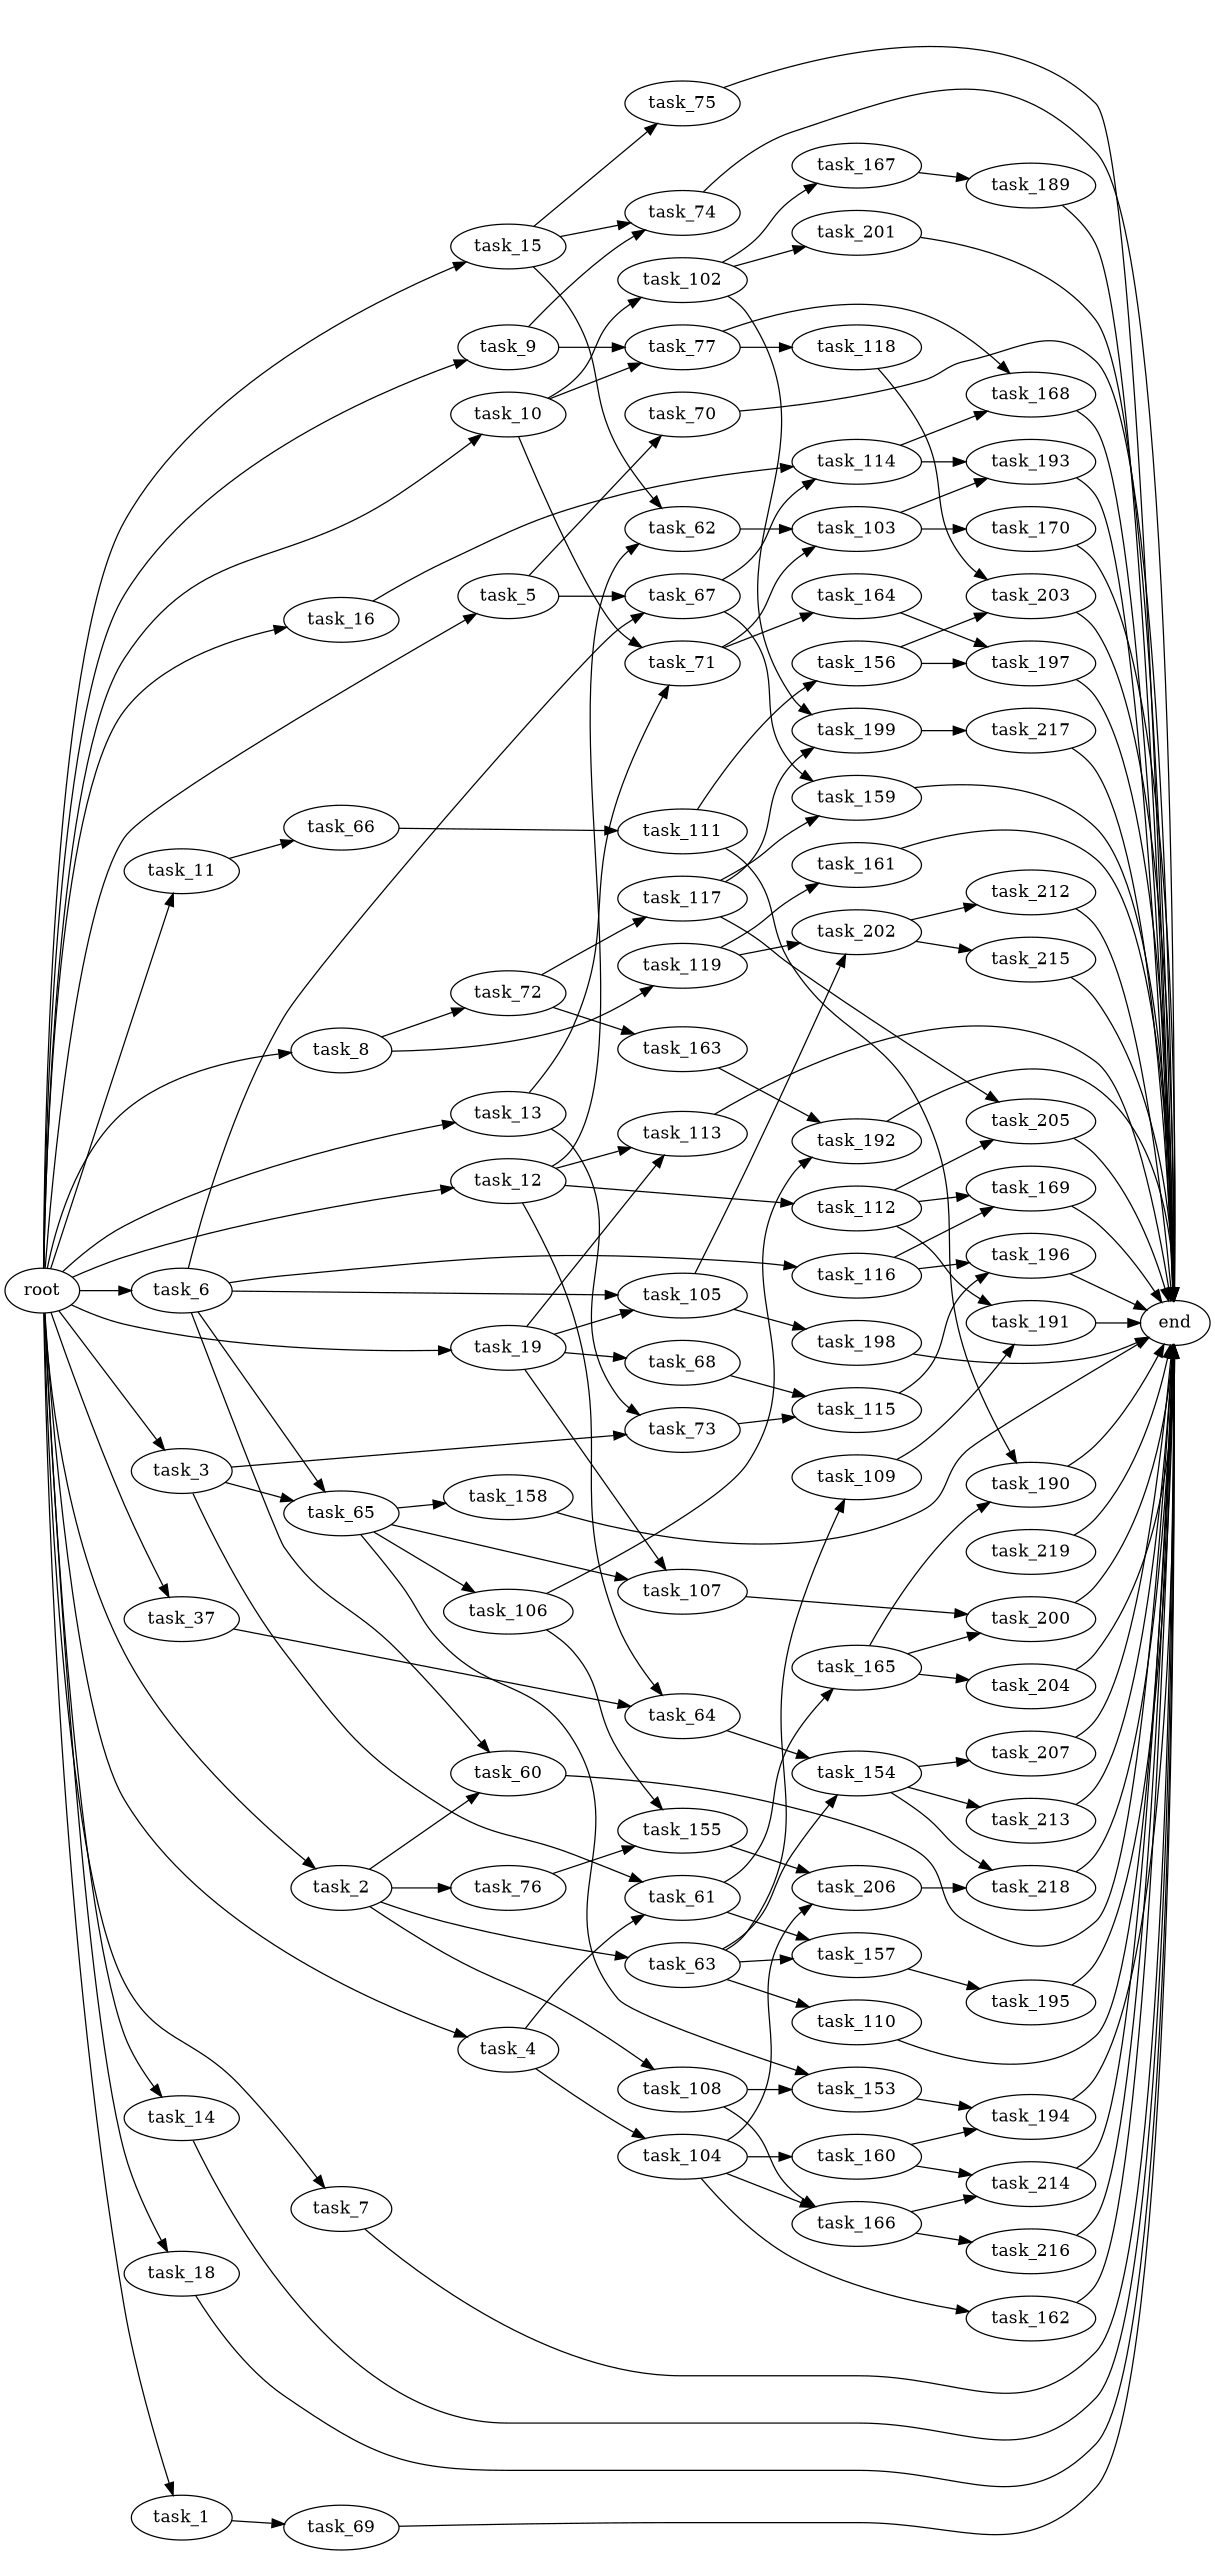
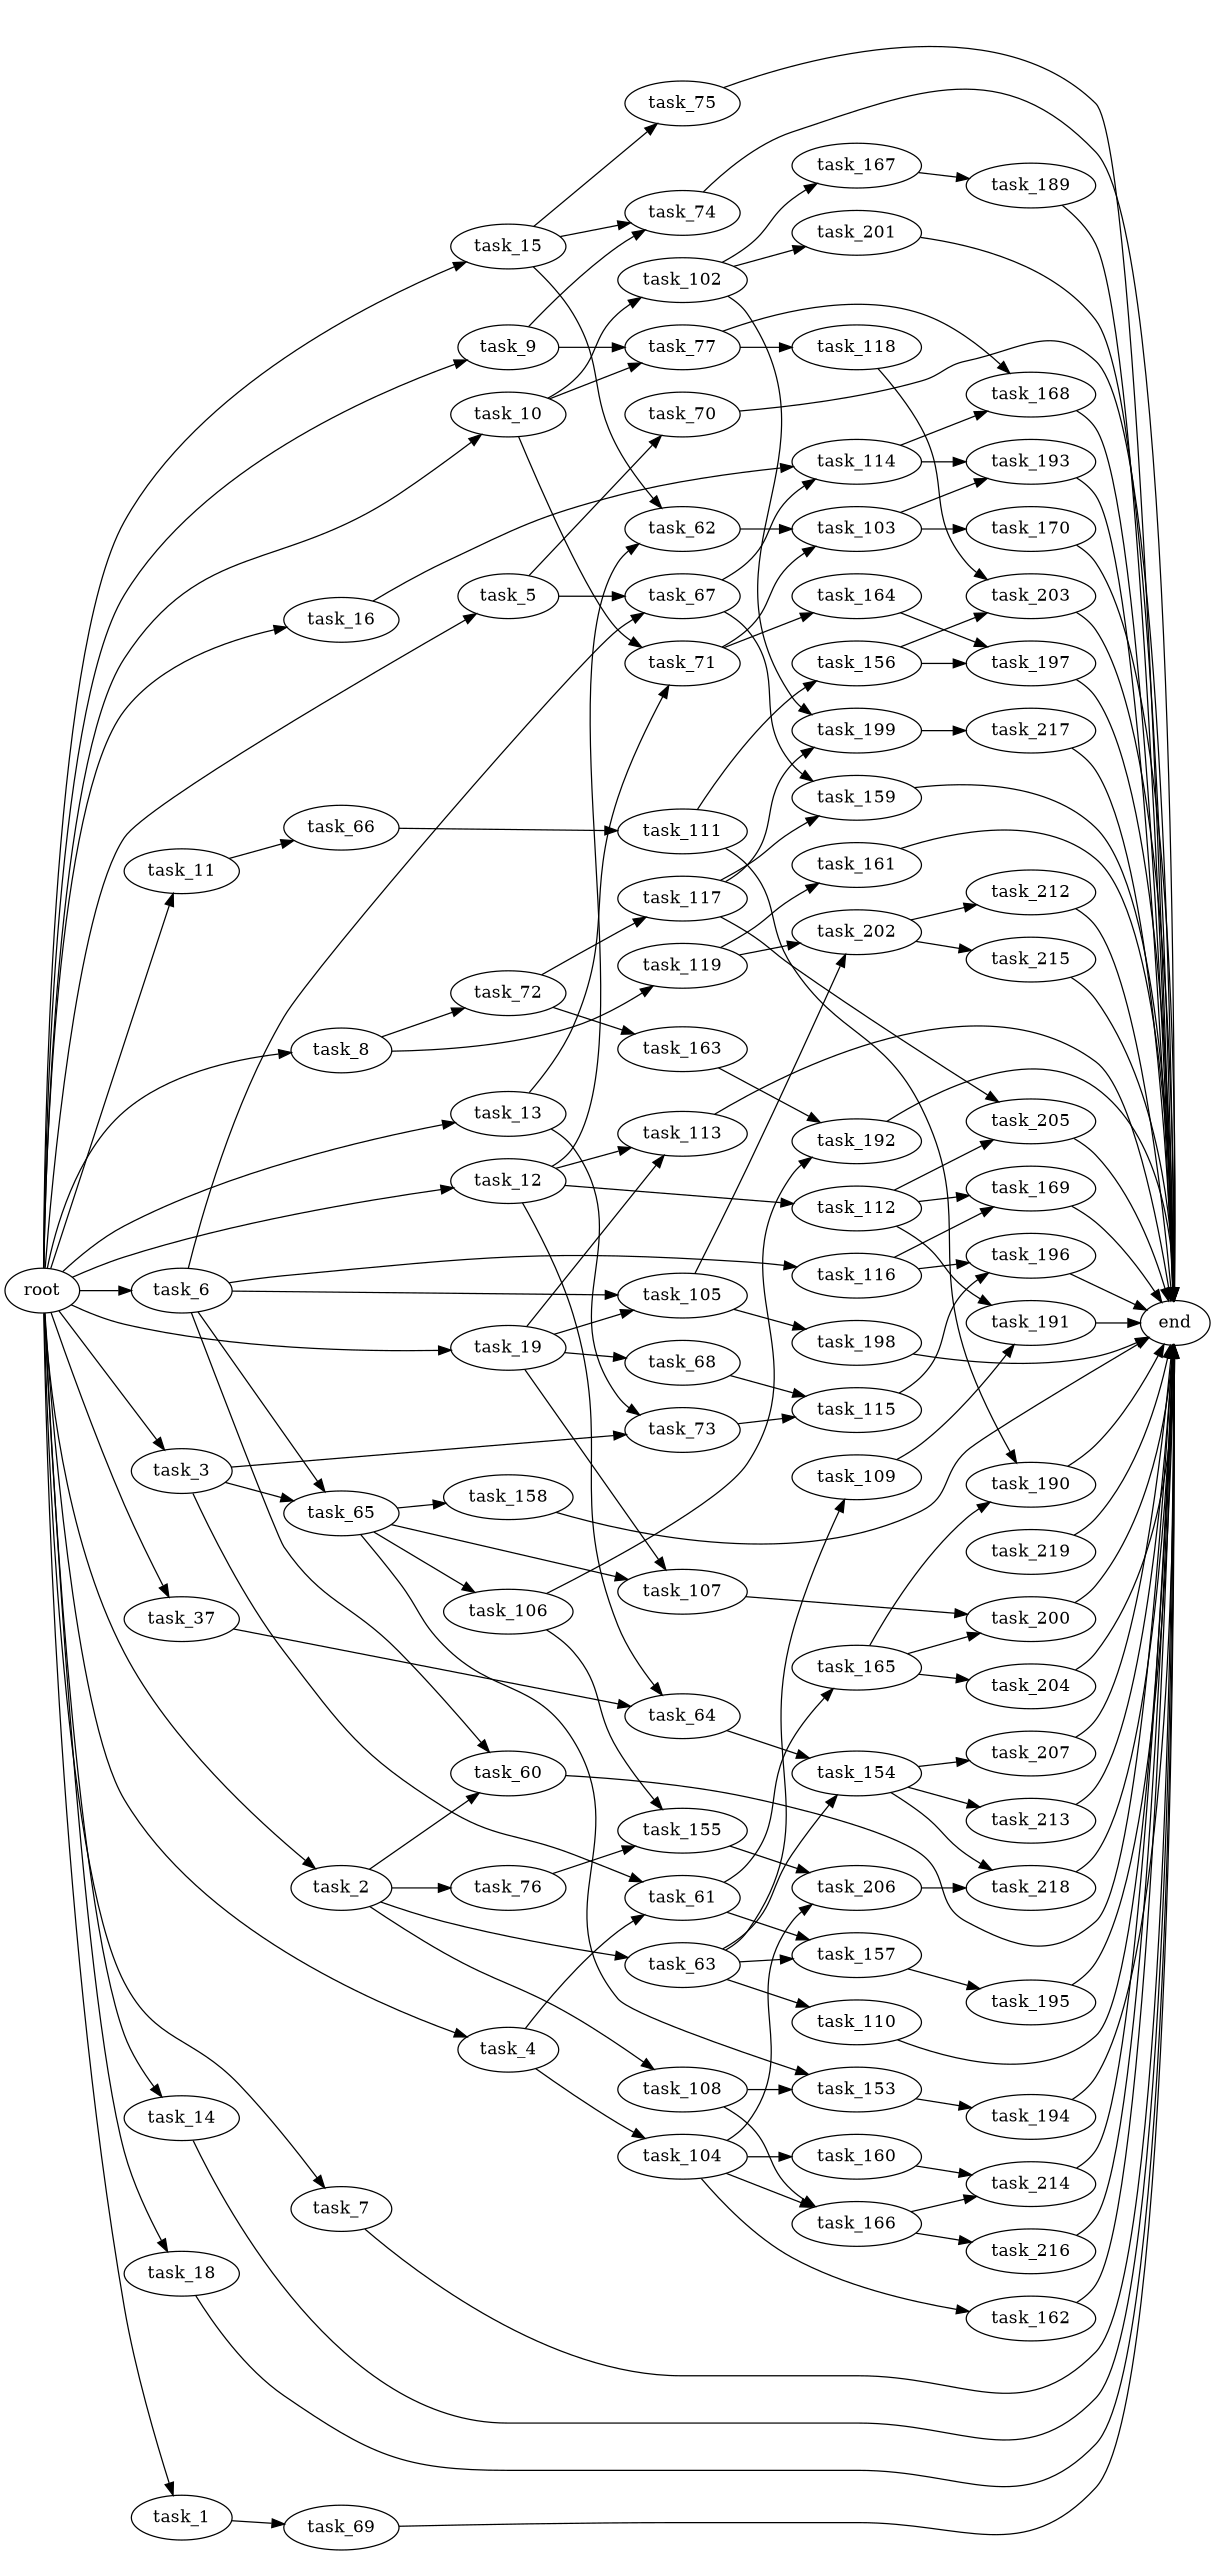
edge "task_160" -> "task_194": removed
